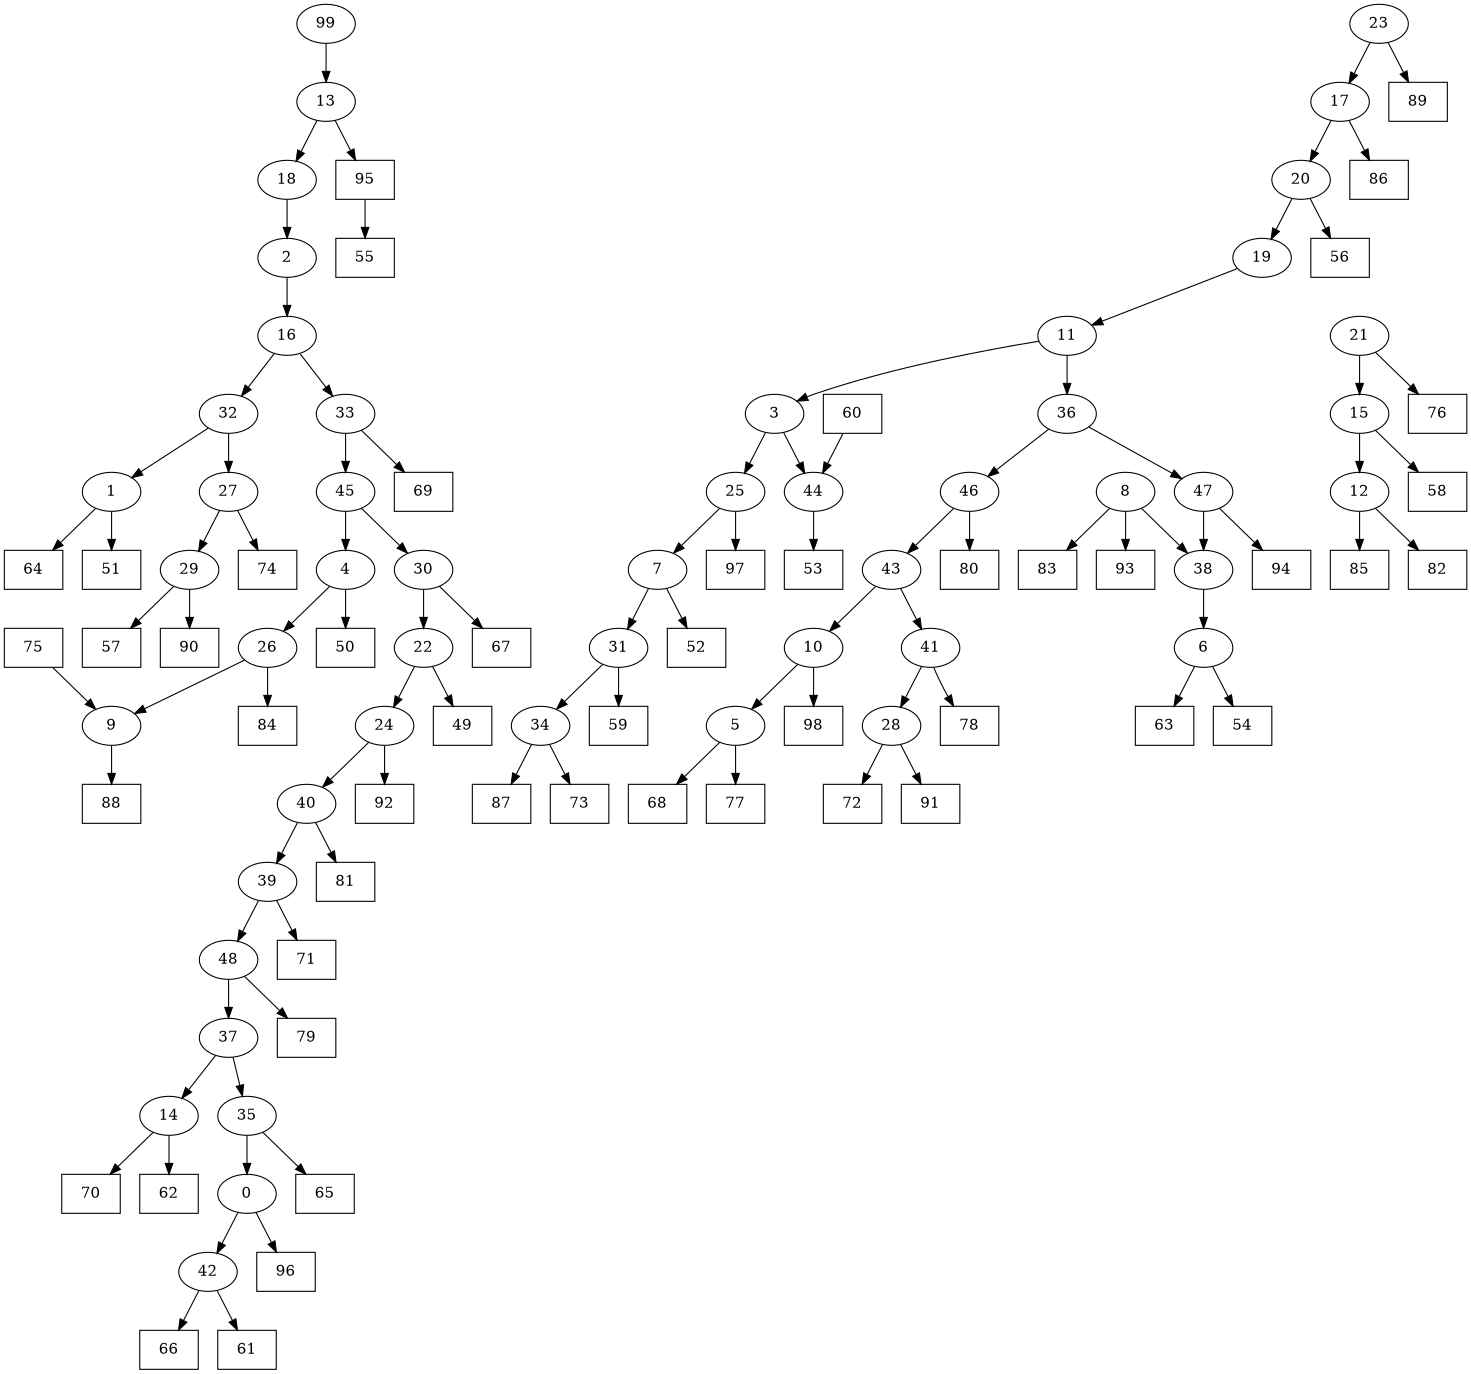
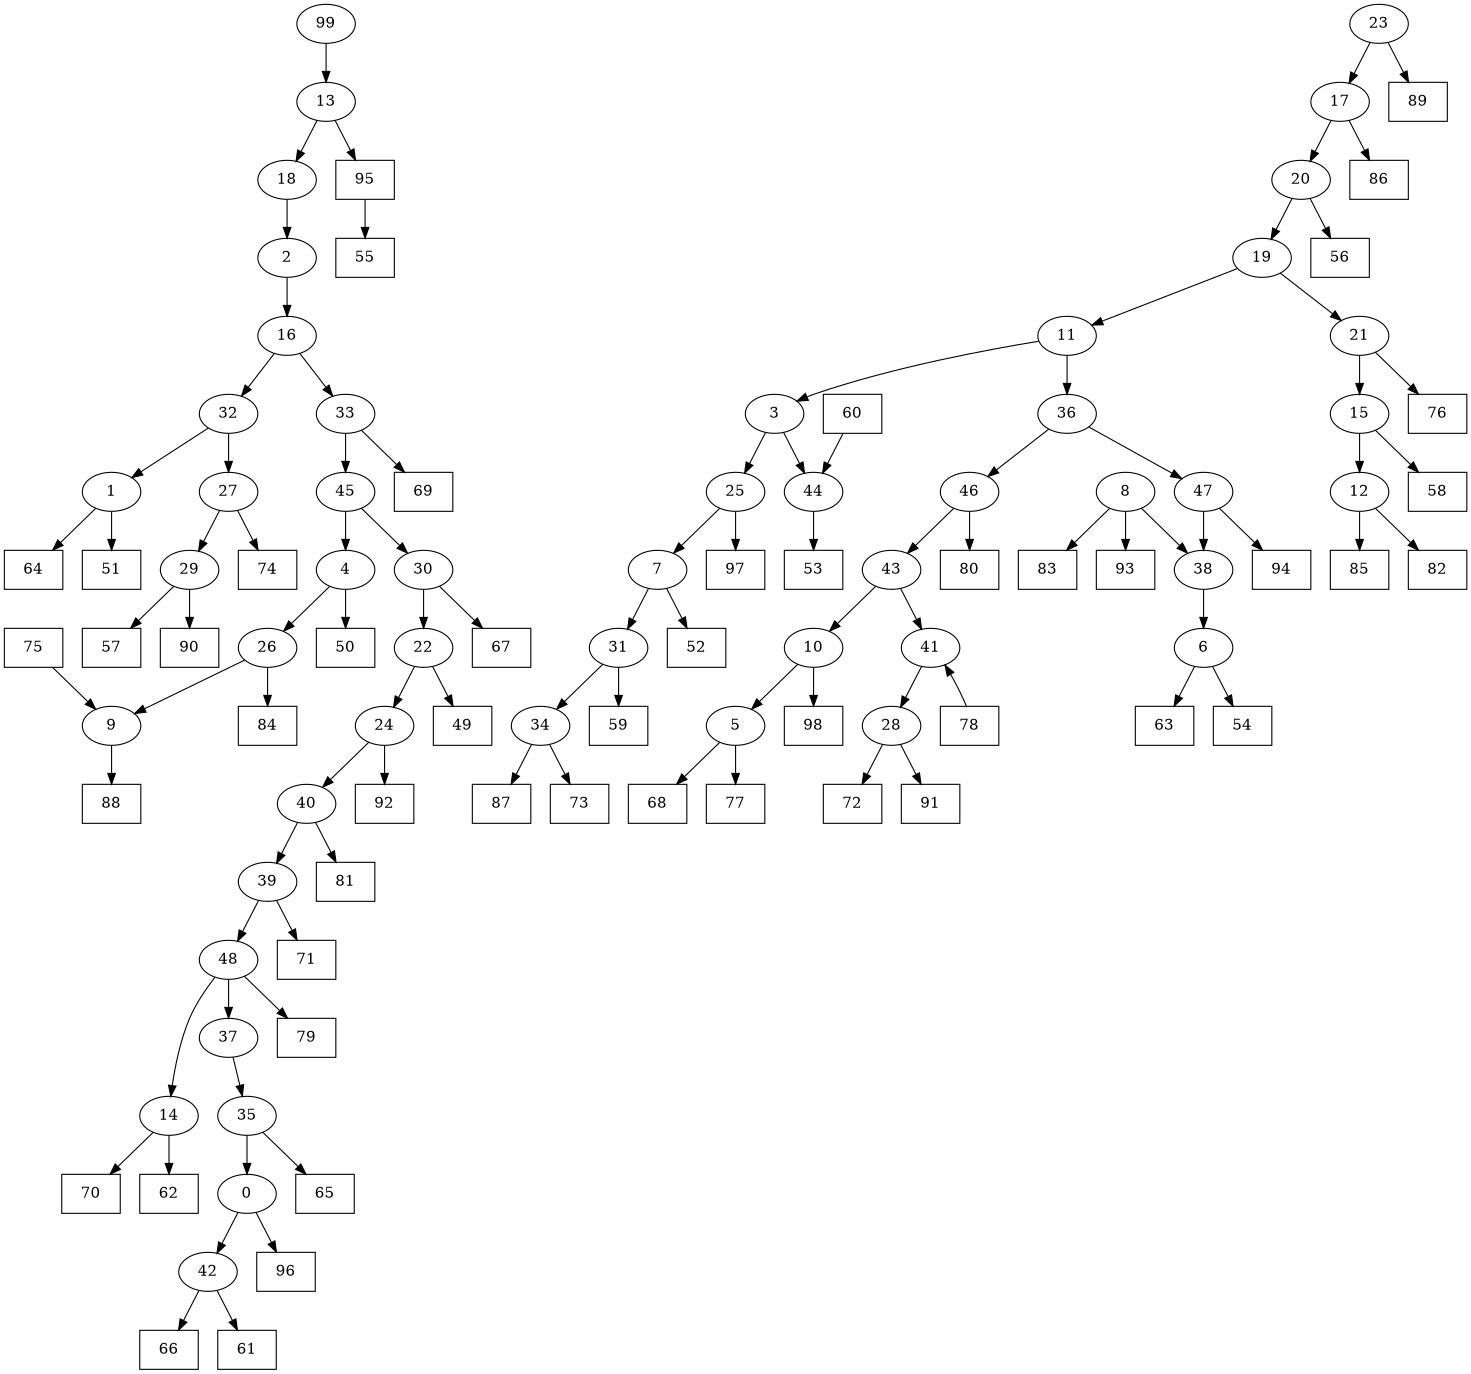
edge "19" -> "21": added
edge "41" -> "78": reversed
edge "37" -> "14": now "48" -> "14"
